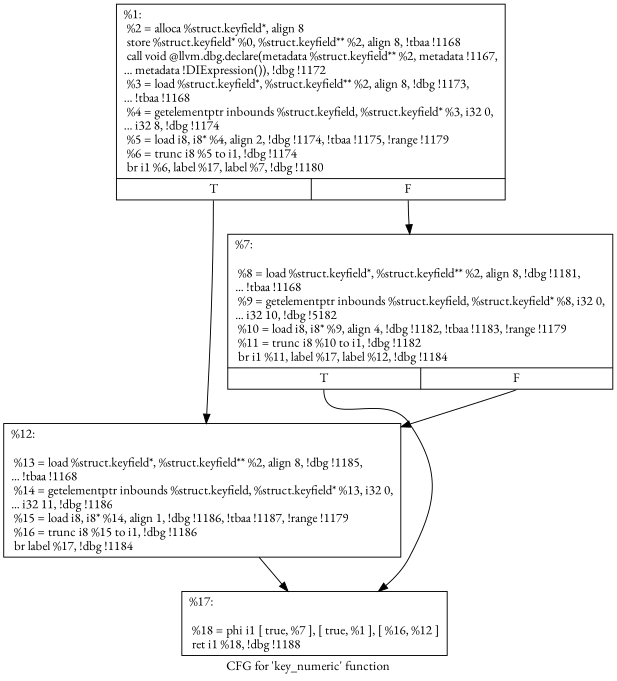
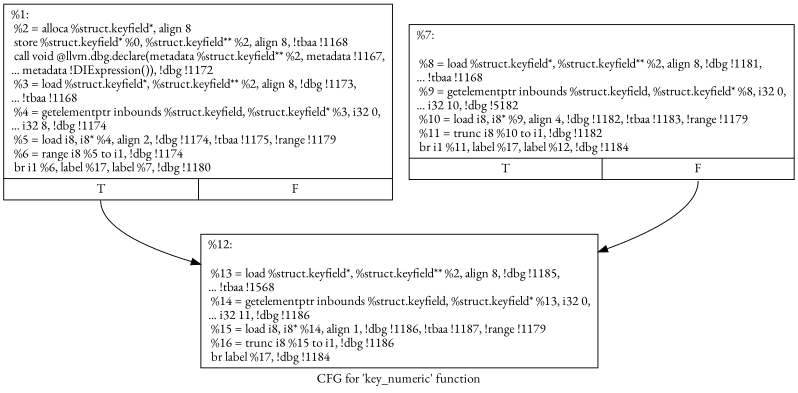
node "%1:": text "%6 = trunc i8 %5 to i1, !dbg !1174" -> "%6 = range i8 %5 to i1, !dbg !1174"
edge "%1:" -> "%7:": removed
node "%12:": text "... !tbaa !1168" -> "... !tbaa !1568"
node "%17:": removed
